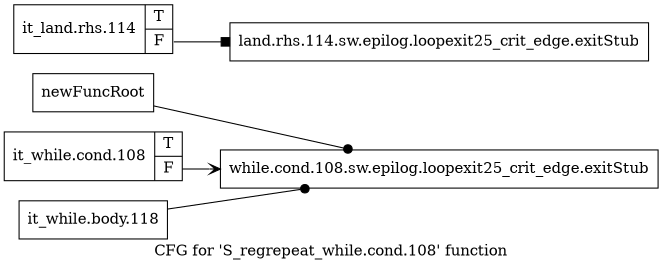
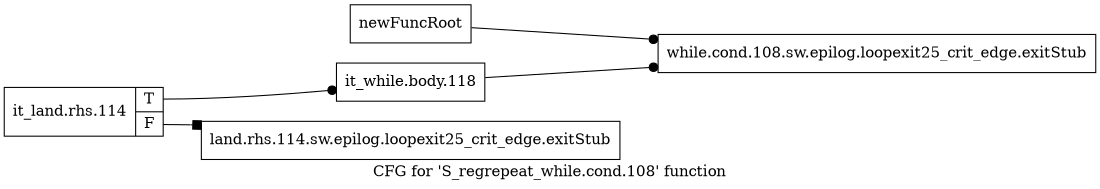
edge "it_land.rhs.114" -> "it_while.body.118": added
node "it_while.cond.108": removed
